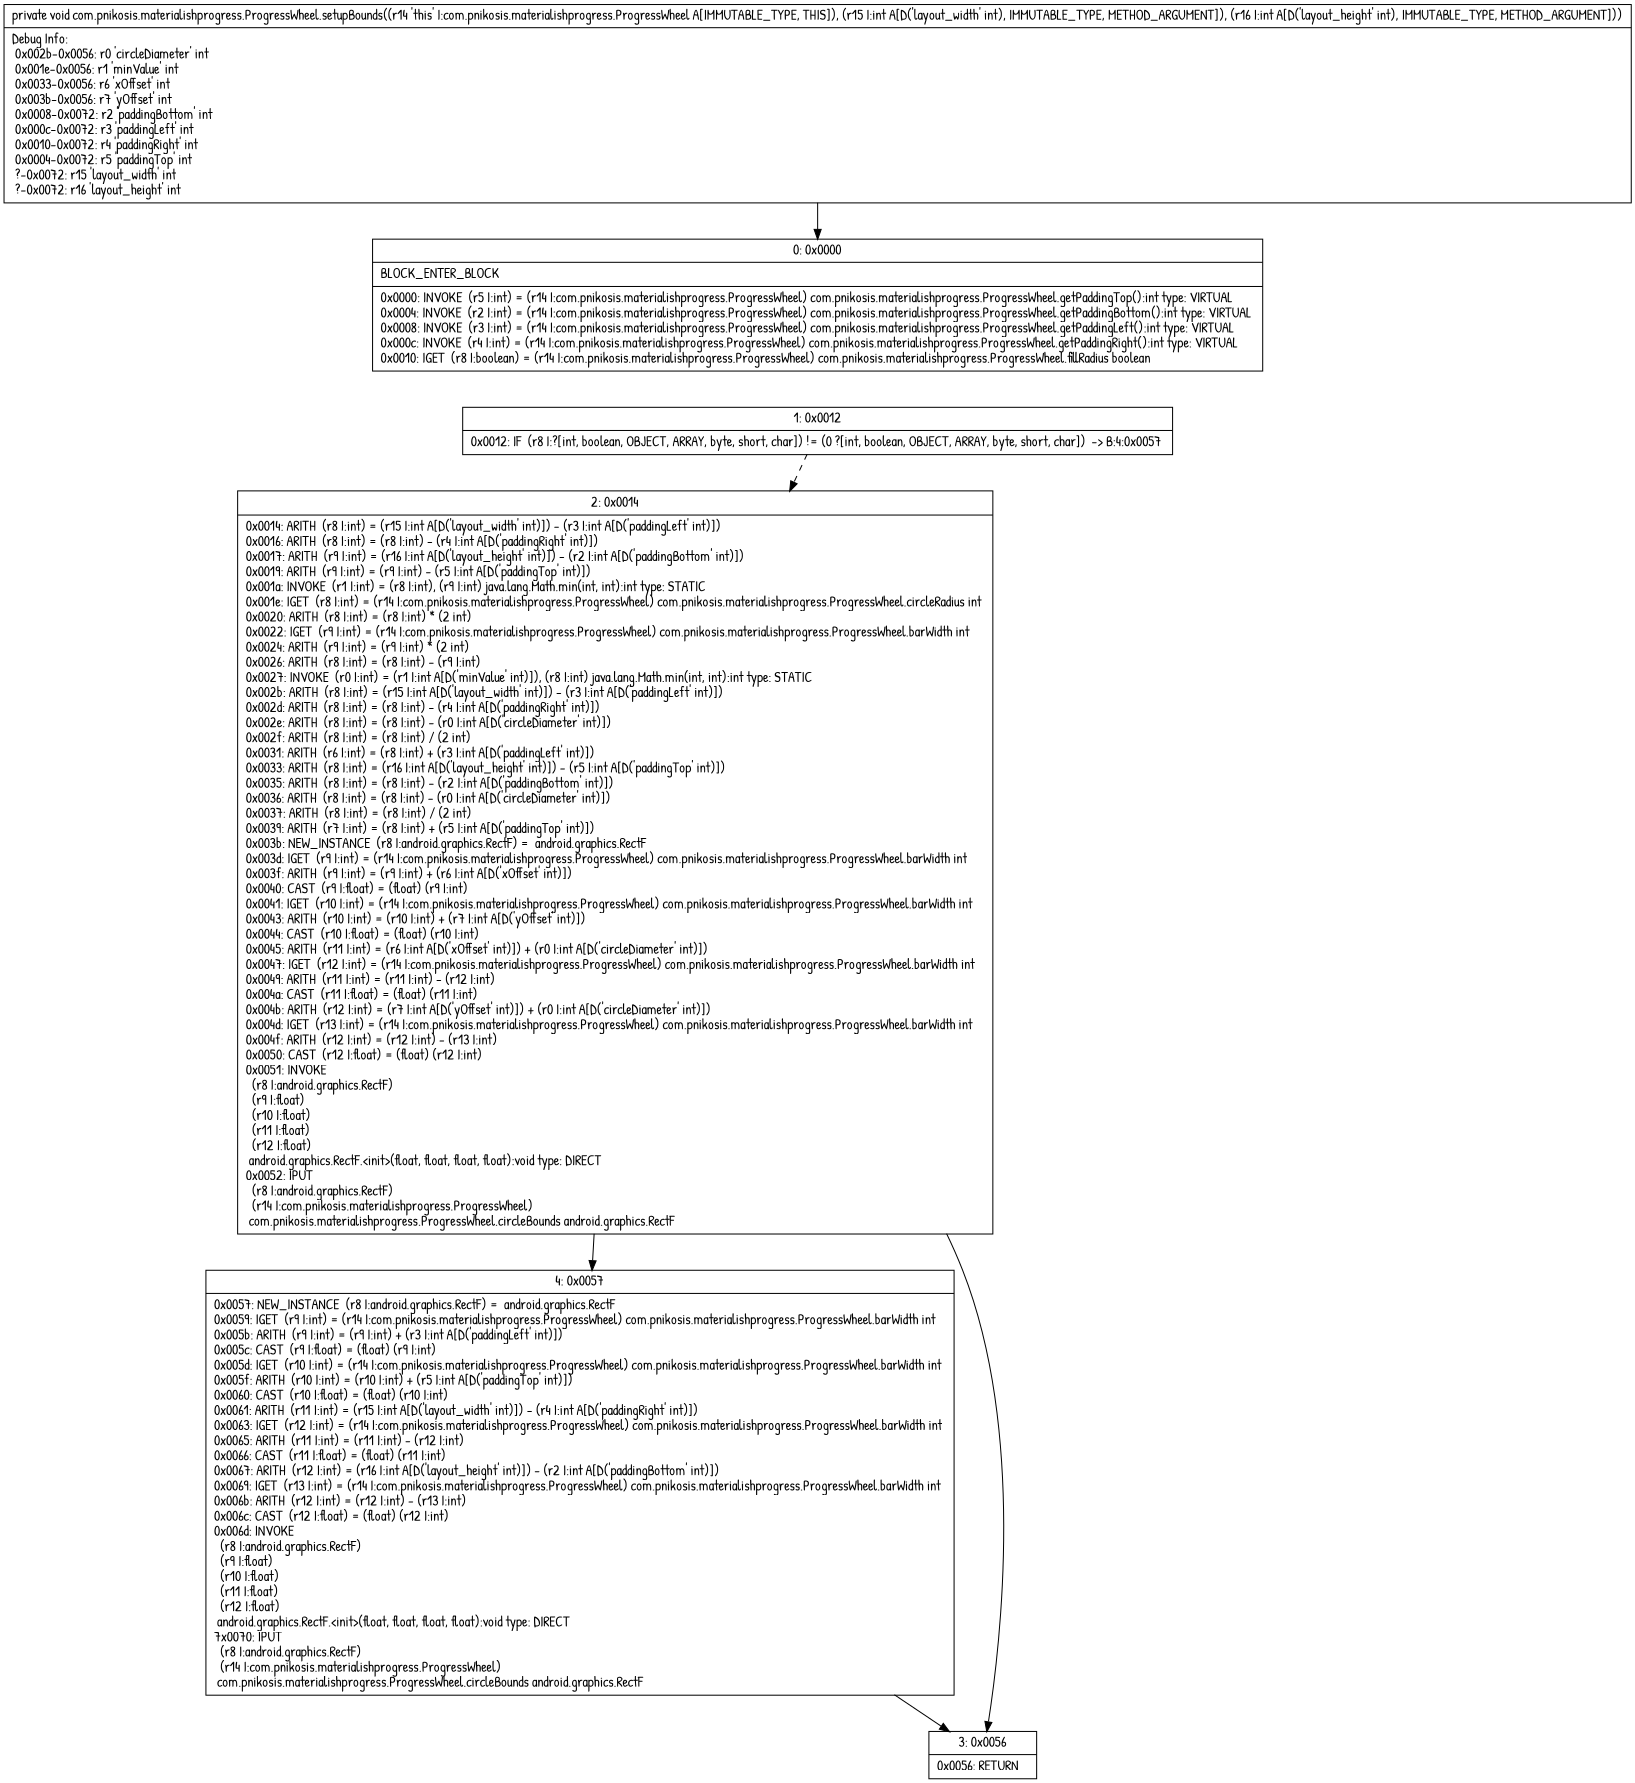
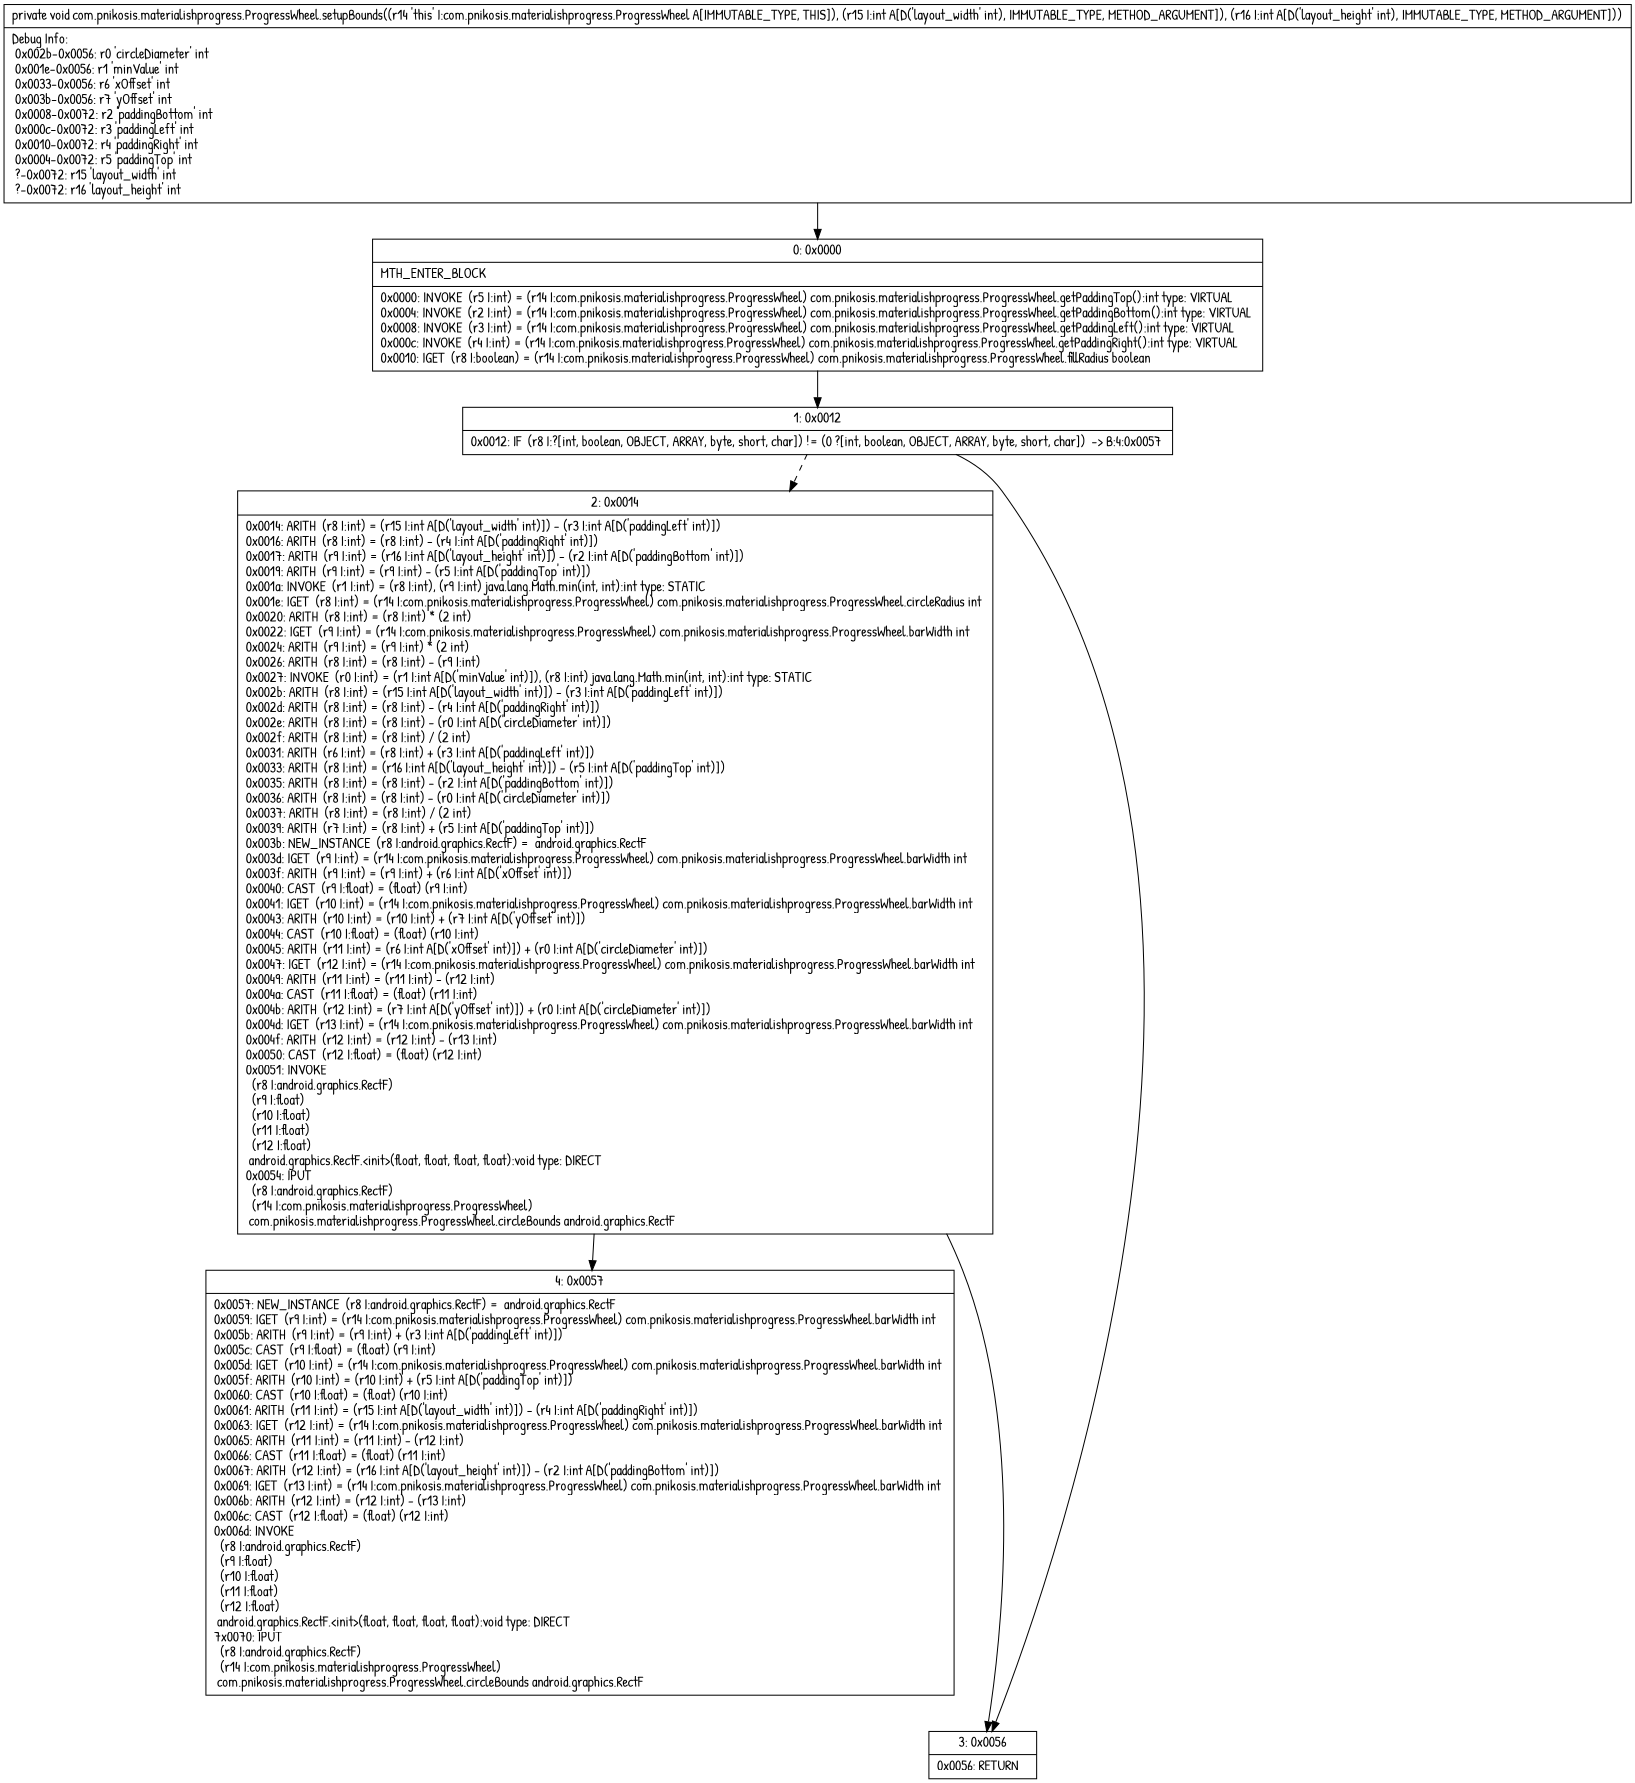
node "0: 0x0000": text "BLOCK_ENTER_BLOCK" -> "MTH_ENTER_BLOCK"
edge "0: 0x0000" -> "1: 0x0012": added
node "2: 0x0014": text "0x0052: IPUT" -> "0x0054: IPUT"
edge "4: 0x0057" -> "3: 0x0056": now "1: 0x0012" -> "3: 0x0056"
